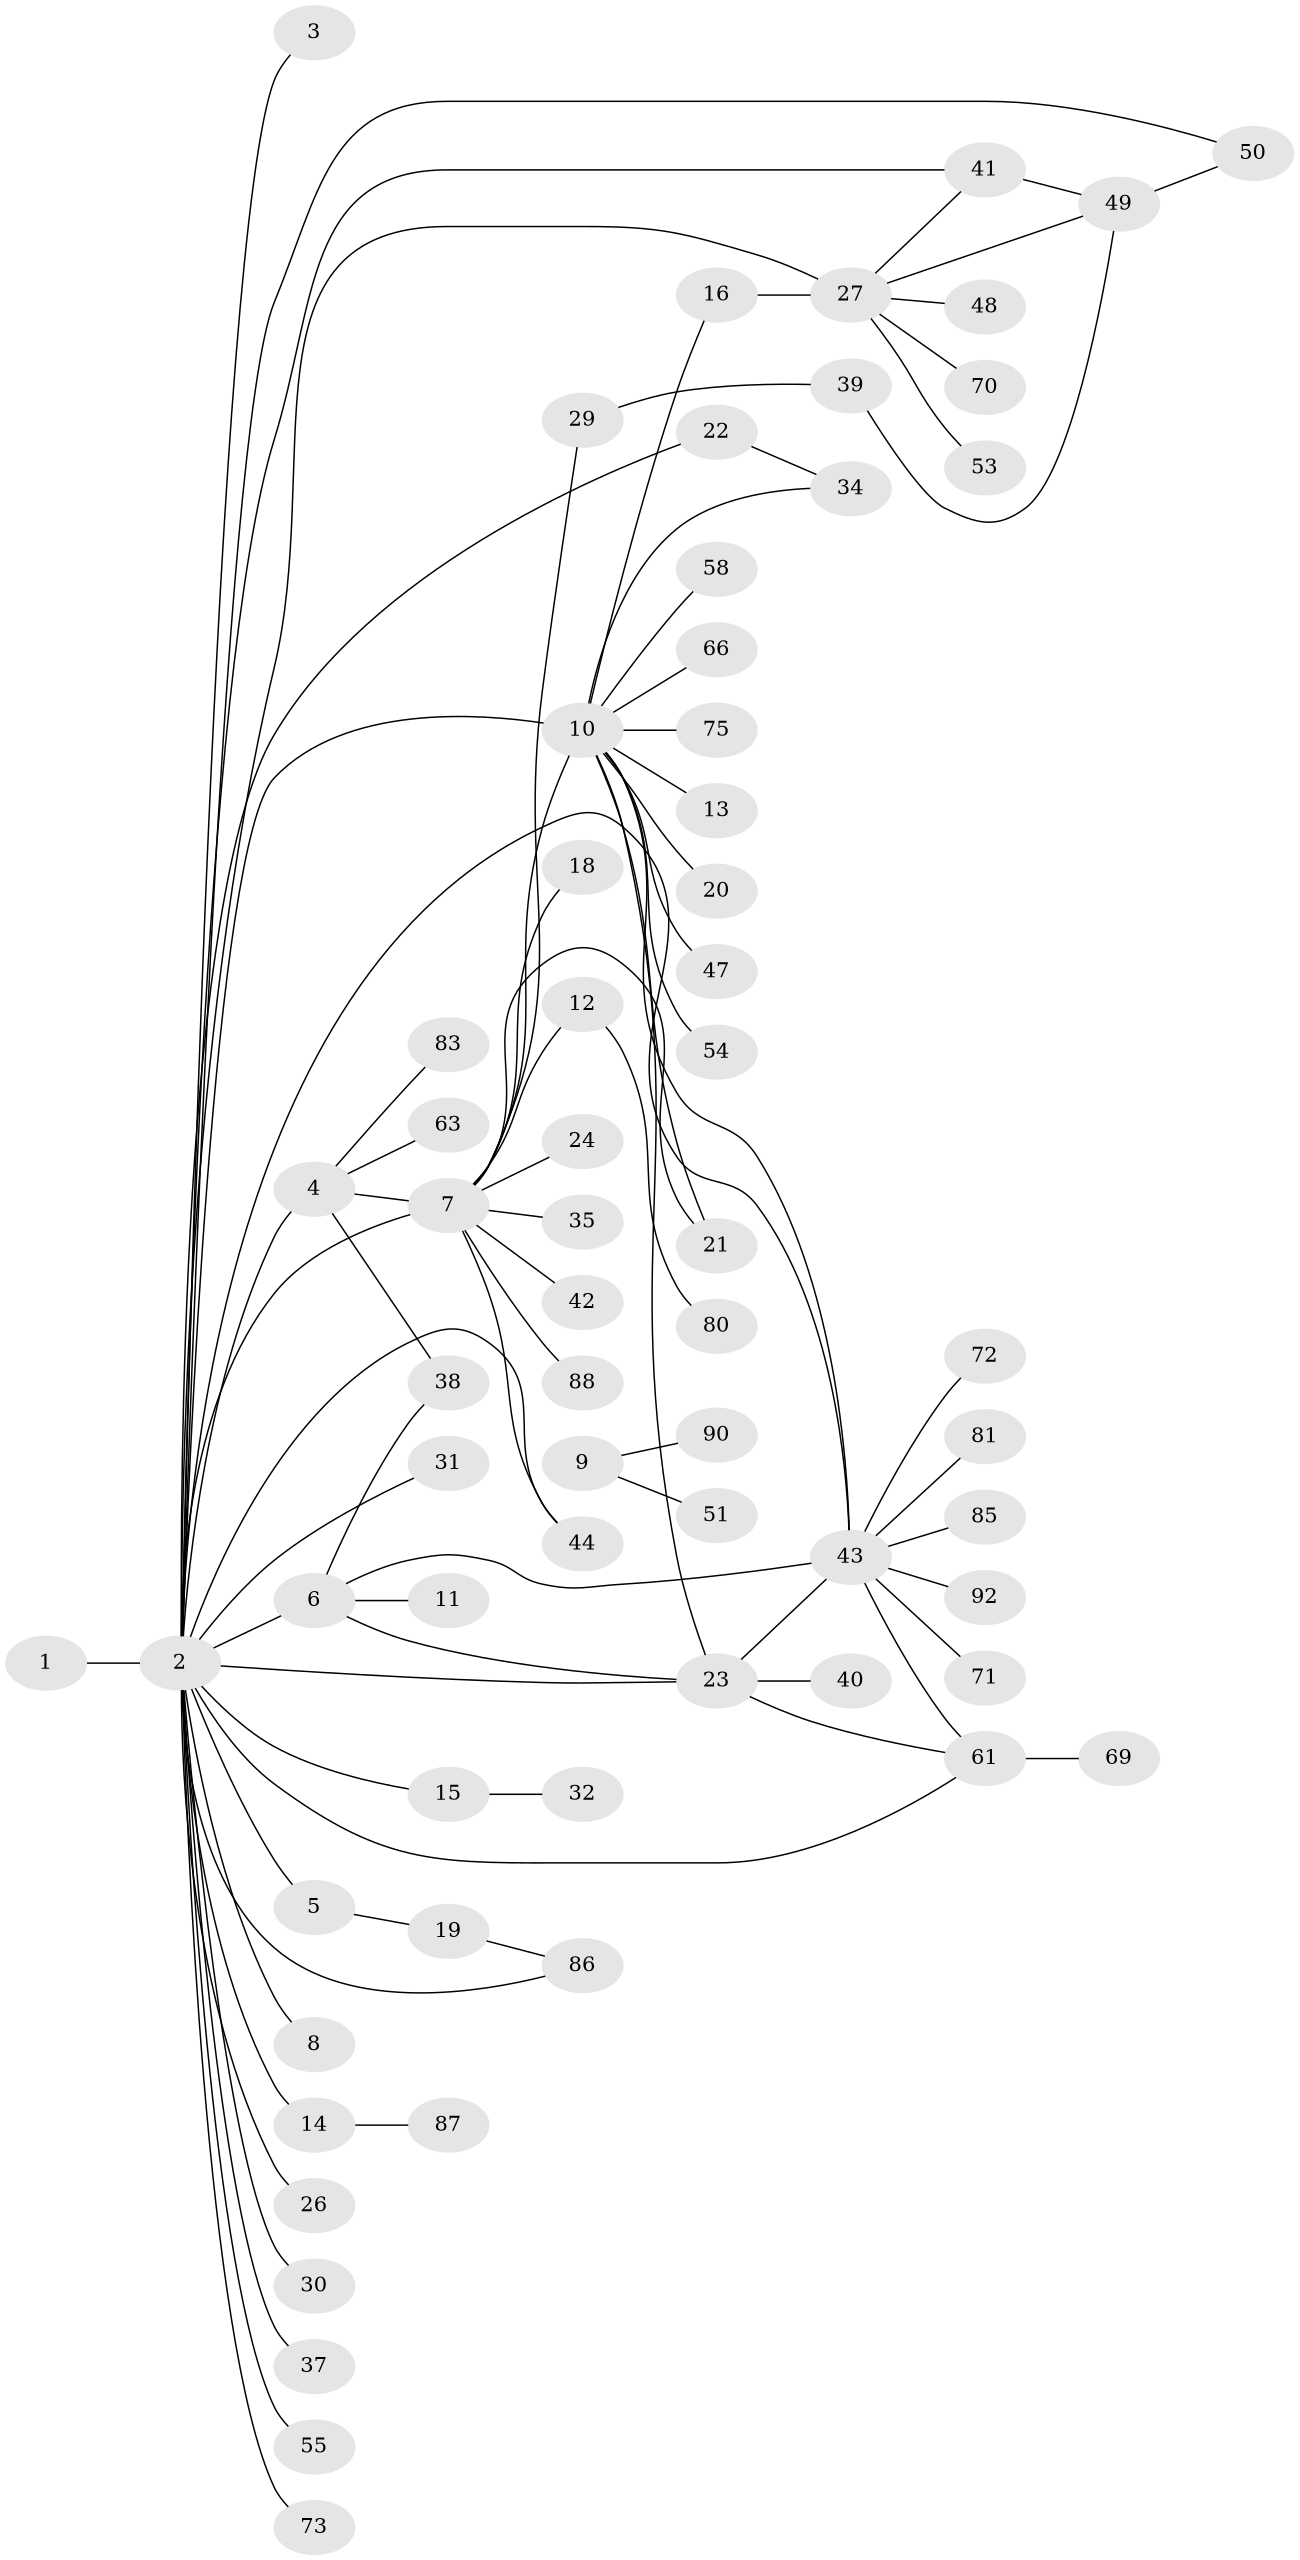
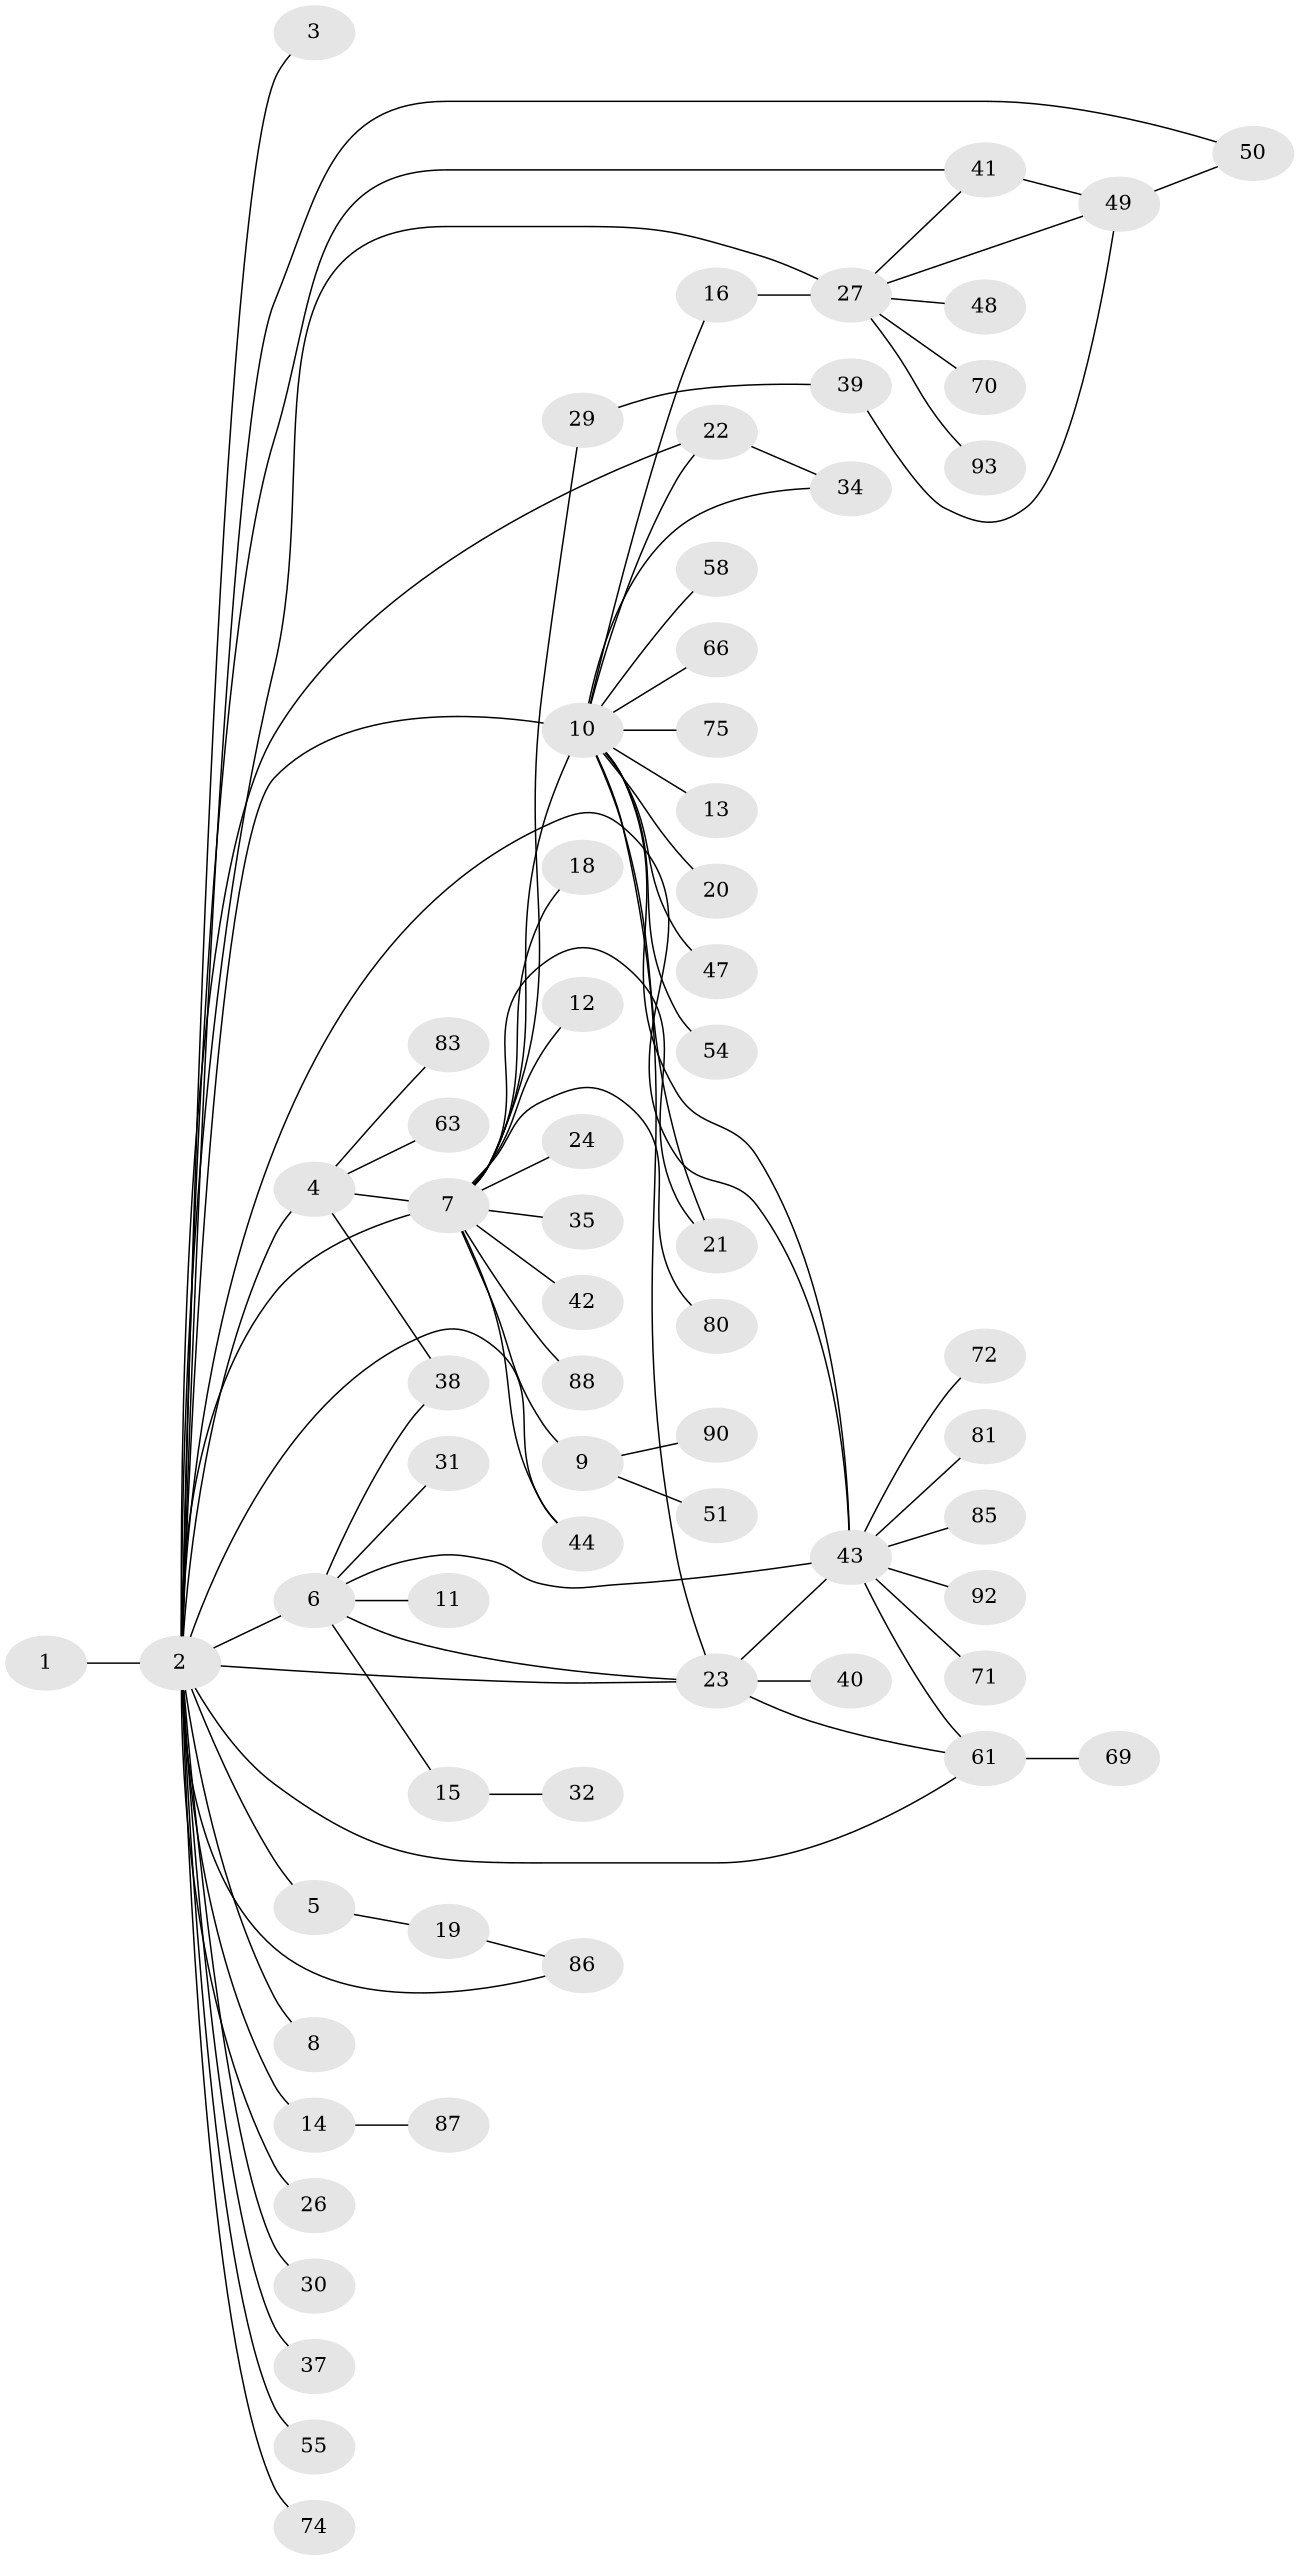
node "53": label "53" -> "93"
edge "22" -- "10": added
edge "12" -- "80": now "7" -- "80"
edge "7" -- "9": added
edge "31" -- "2": now "31" -- "6"
edge "2" -- "15": now "6" -- "15"
node "73": label "73" -> "74"
